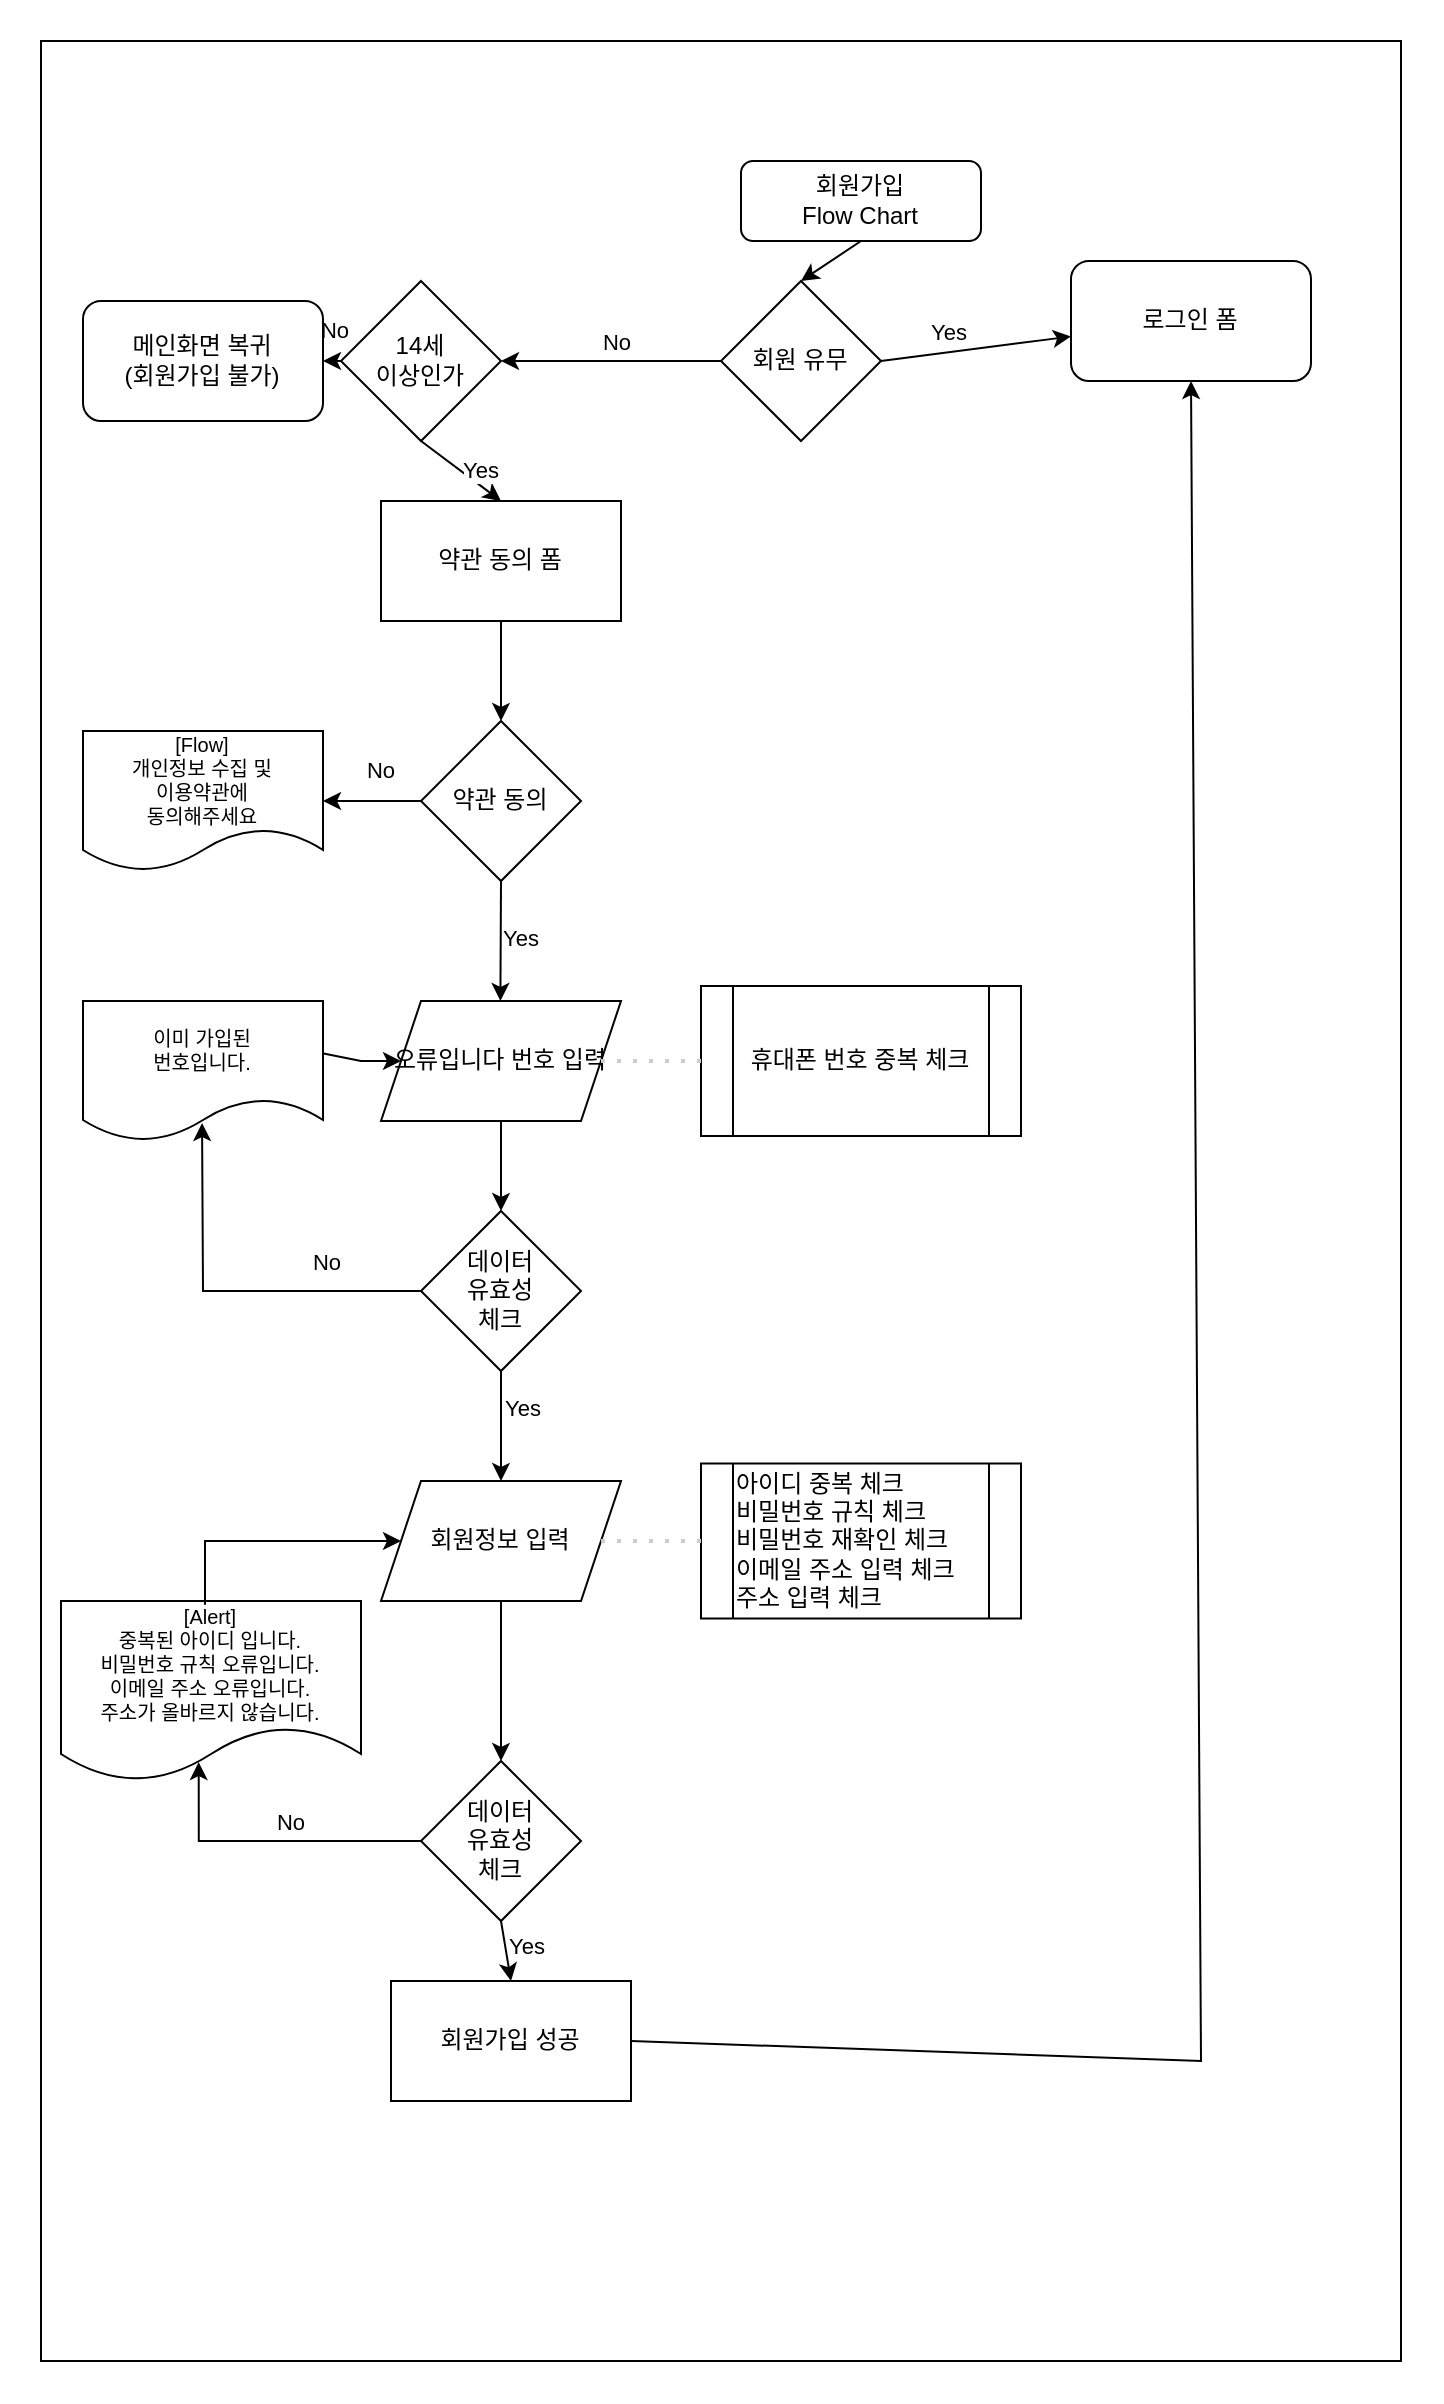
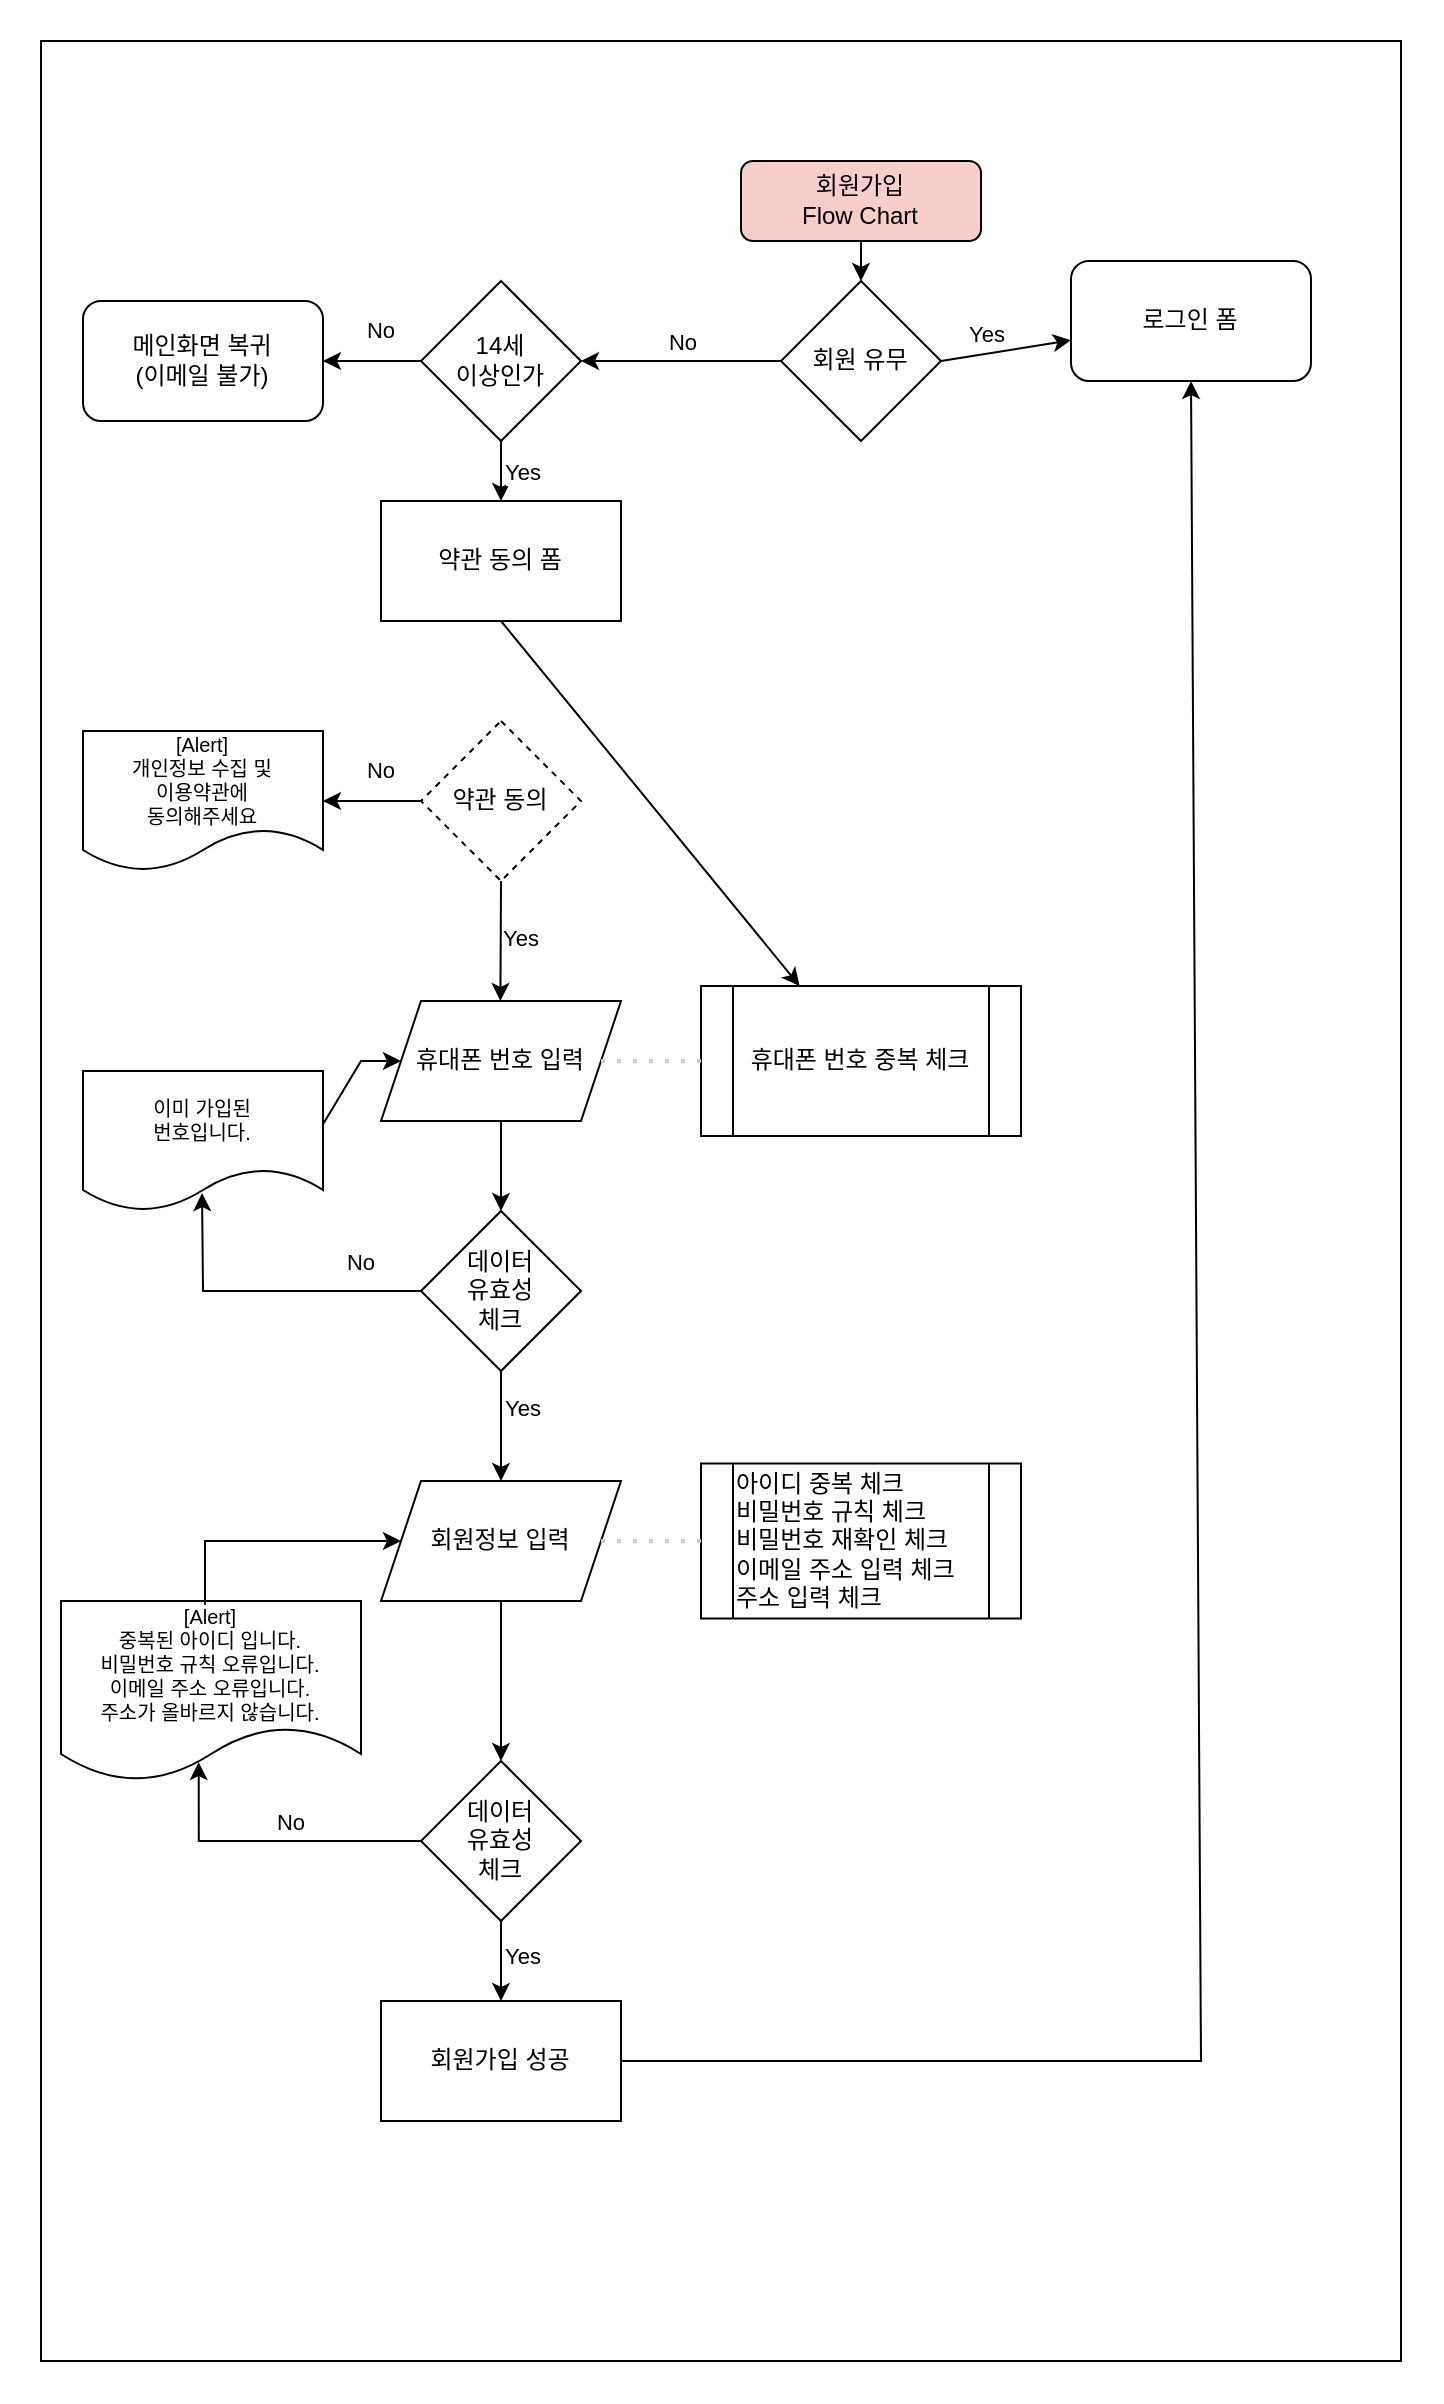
node "회원가입 Flow Chart": fillcolor #ffffff -> #f8cecc
node "메인화면 복귀 (회원가입 불가)": label "메인화면 복귀 (회원가입 불가)" -> "메인화면 복귀 (이메일 불가)"
node "14세 이상인가": moved (421, 361) -> (501, 361)
node "회원 유무": moved (801, 361) -> (861, 361)
edge "약관 동의 폼" -> "약관 동의": now "약관 동의 폼" -> "휴대폰 번호 중복 체크"
node "[Flow] 개인정보 수집 및 이용약관에 동의해주세요": label "[Flow] 개인정보 수집 및 이용약관에 동의해주세요" -> "[Alert] 개인정보 수집 및 이용약관에 동의해주세요"
node "약관 동의": style solid -> dashed
node "오류입니다 번호 입력": label "오류입니다 번호 입력" -> "휴대폰 번호 입력"
node "이미 가입된 번호입니다.": moved (203, 1071) -> (203, 1141)
node "회원가입 성공": moved (511, 2041) -> (501, 2061)
